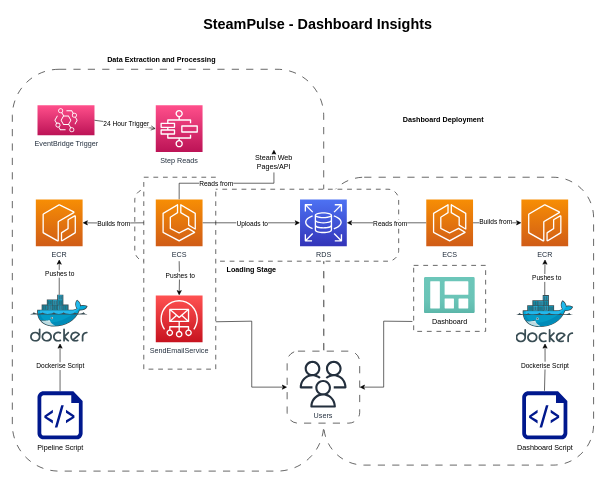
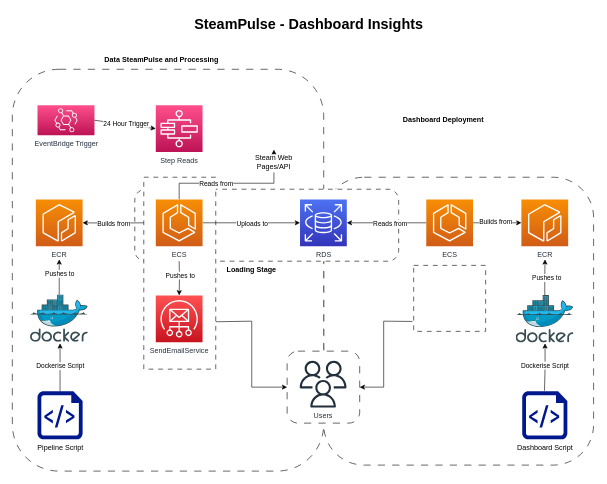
node "SteamPulse - Dashboard Insights": moved (318, 24) -> (309, 24)
node "Data Extraction and Processing": label "Data Extraction and Processing" -> "Data SteamPulse and Processing"
edge "EventBridge Trigger" -> "Step Reads": arrowhead open -> classic
node "Dashboard": removed
